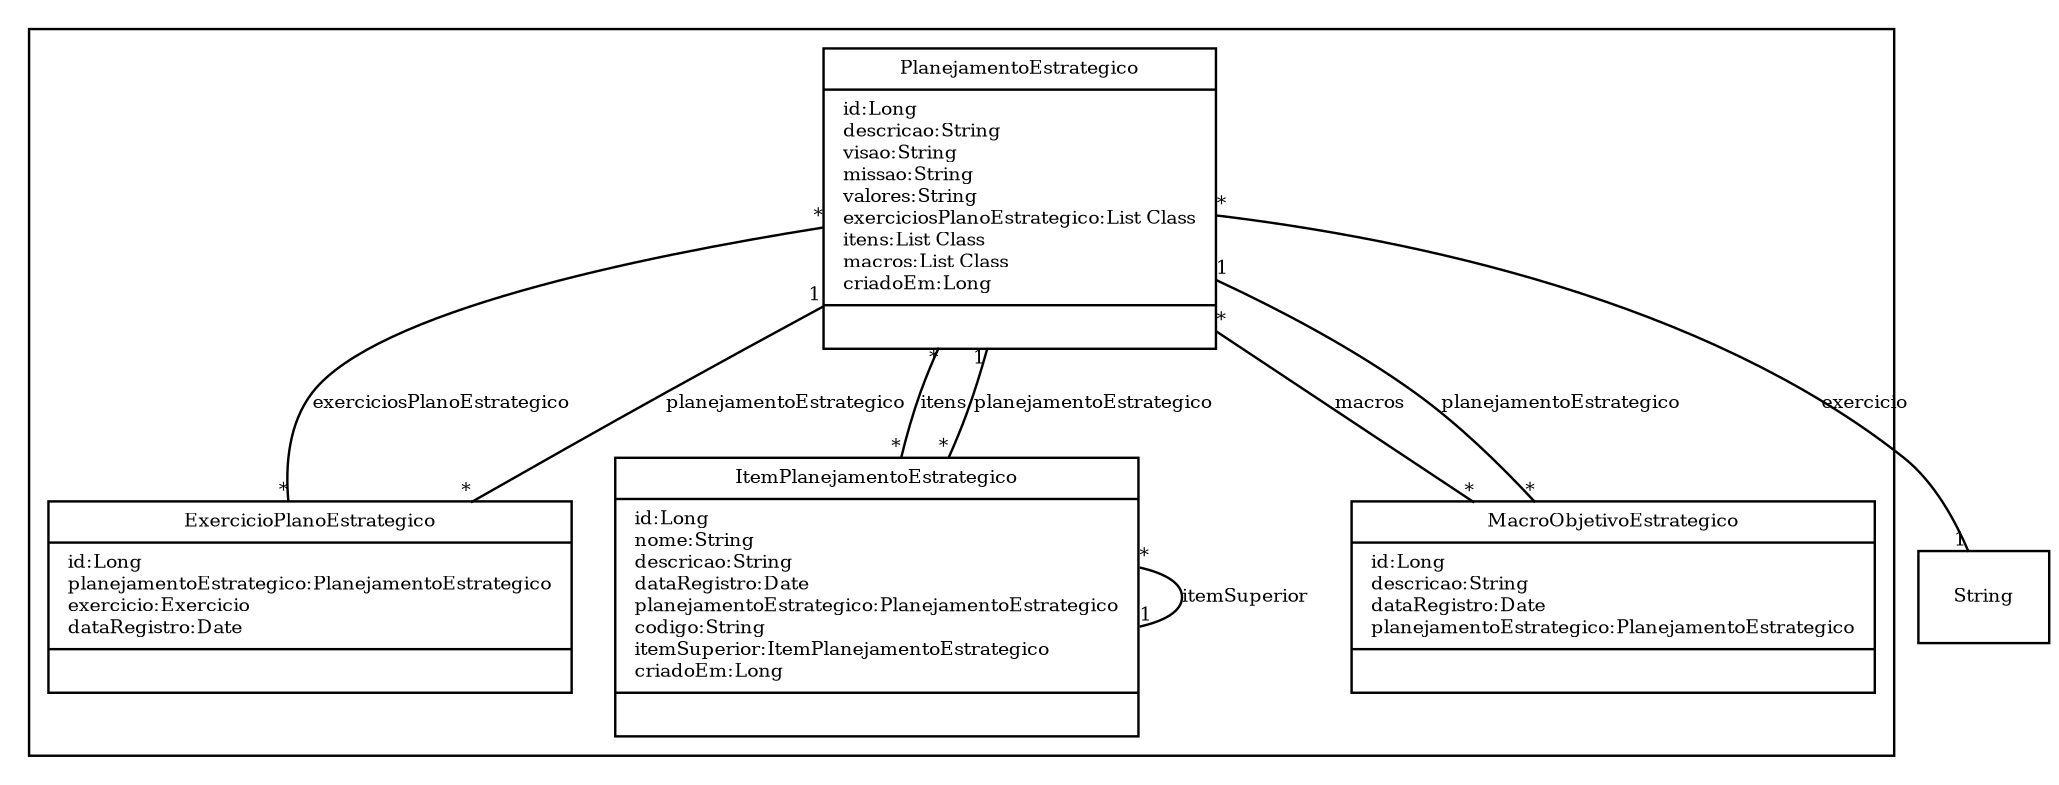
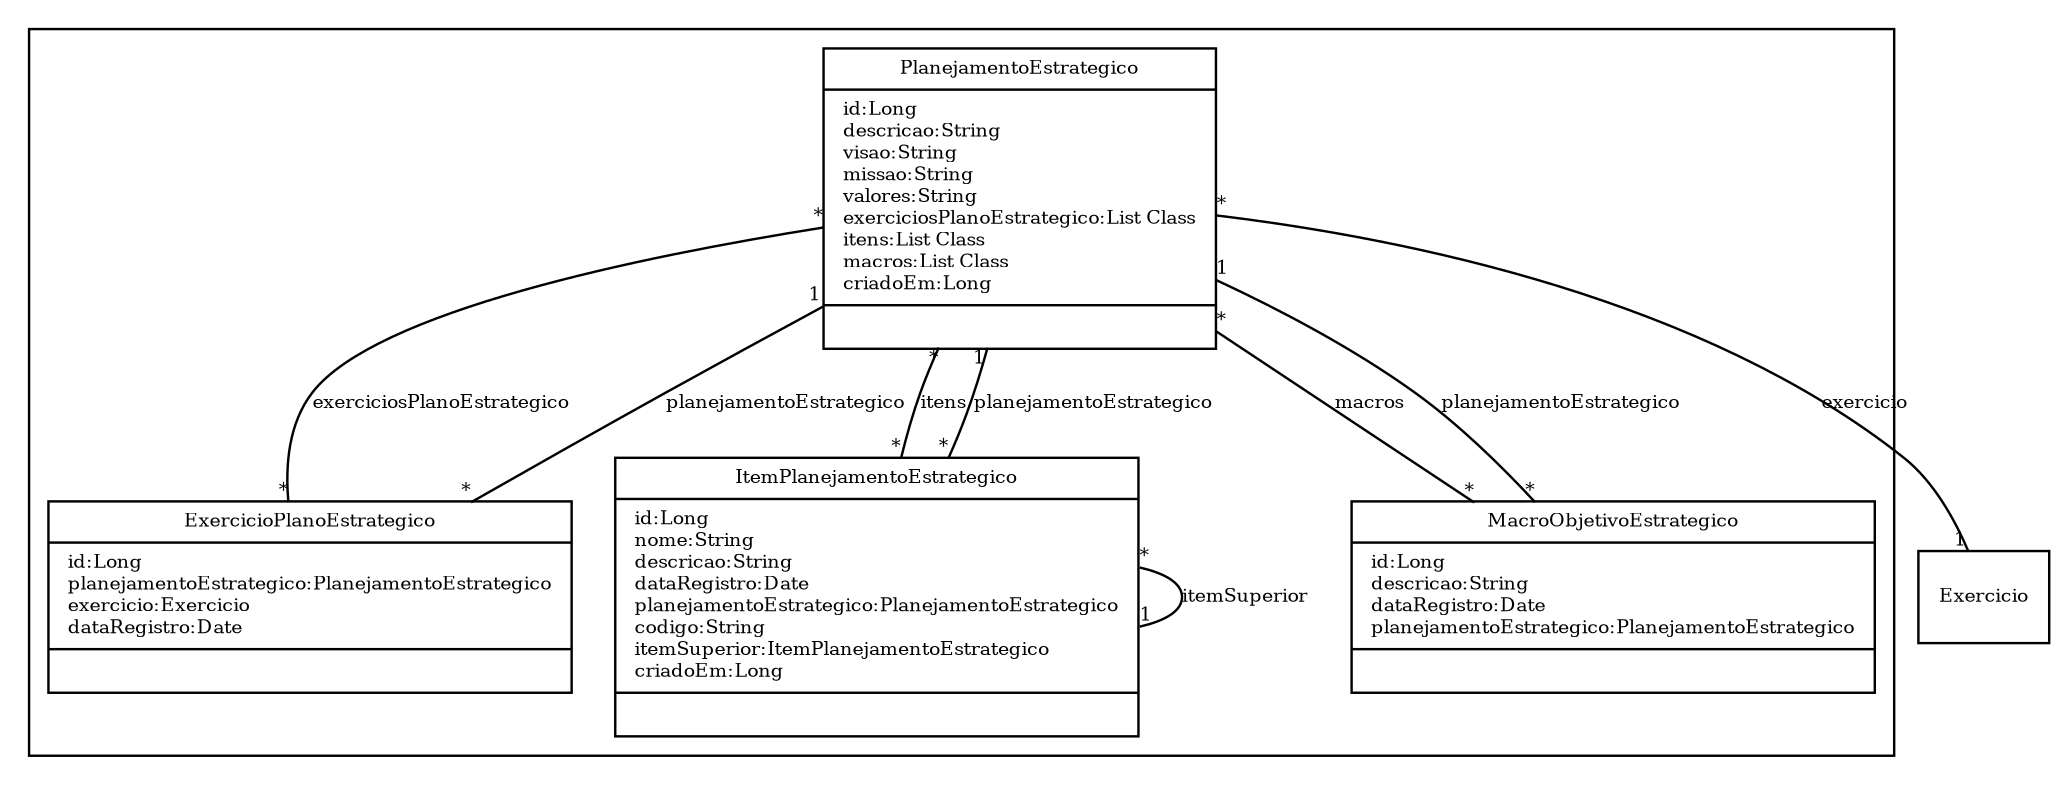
node "String": label "String" -> "Exercicio"
